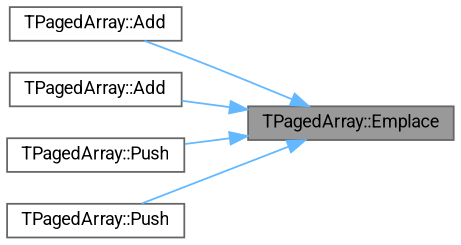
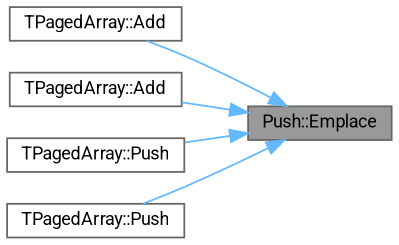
node "TPagedArray::Emplace": label "TPagedArray::Emplace" -> "Push::Emplace"
